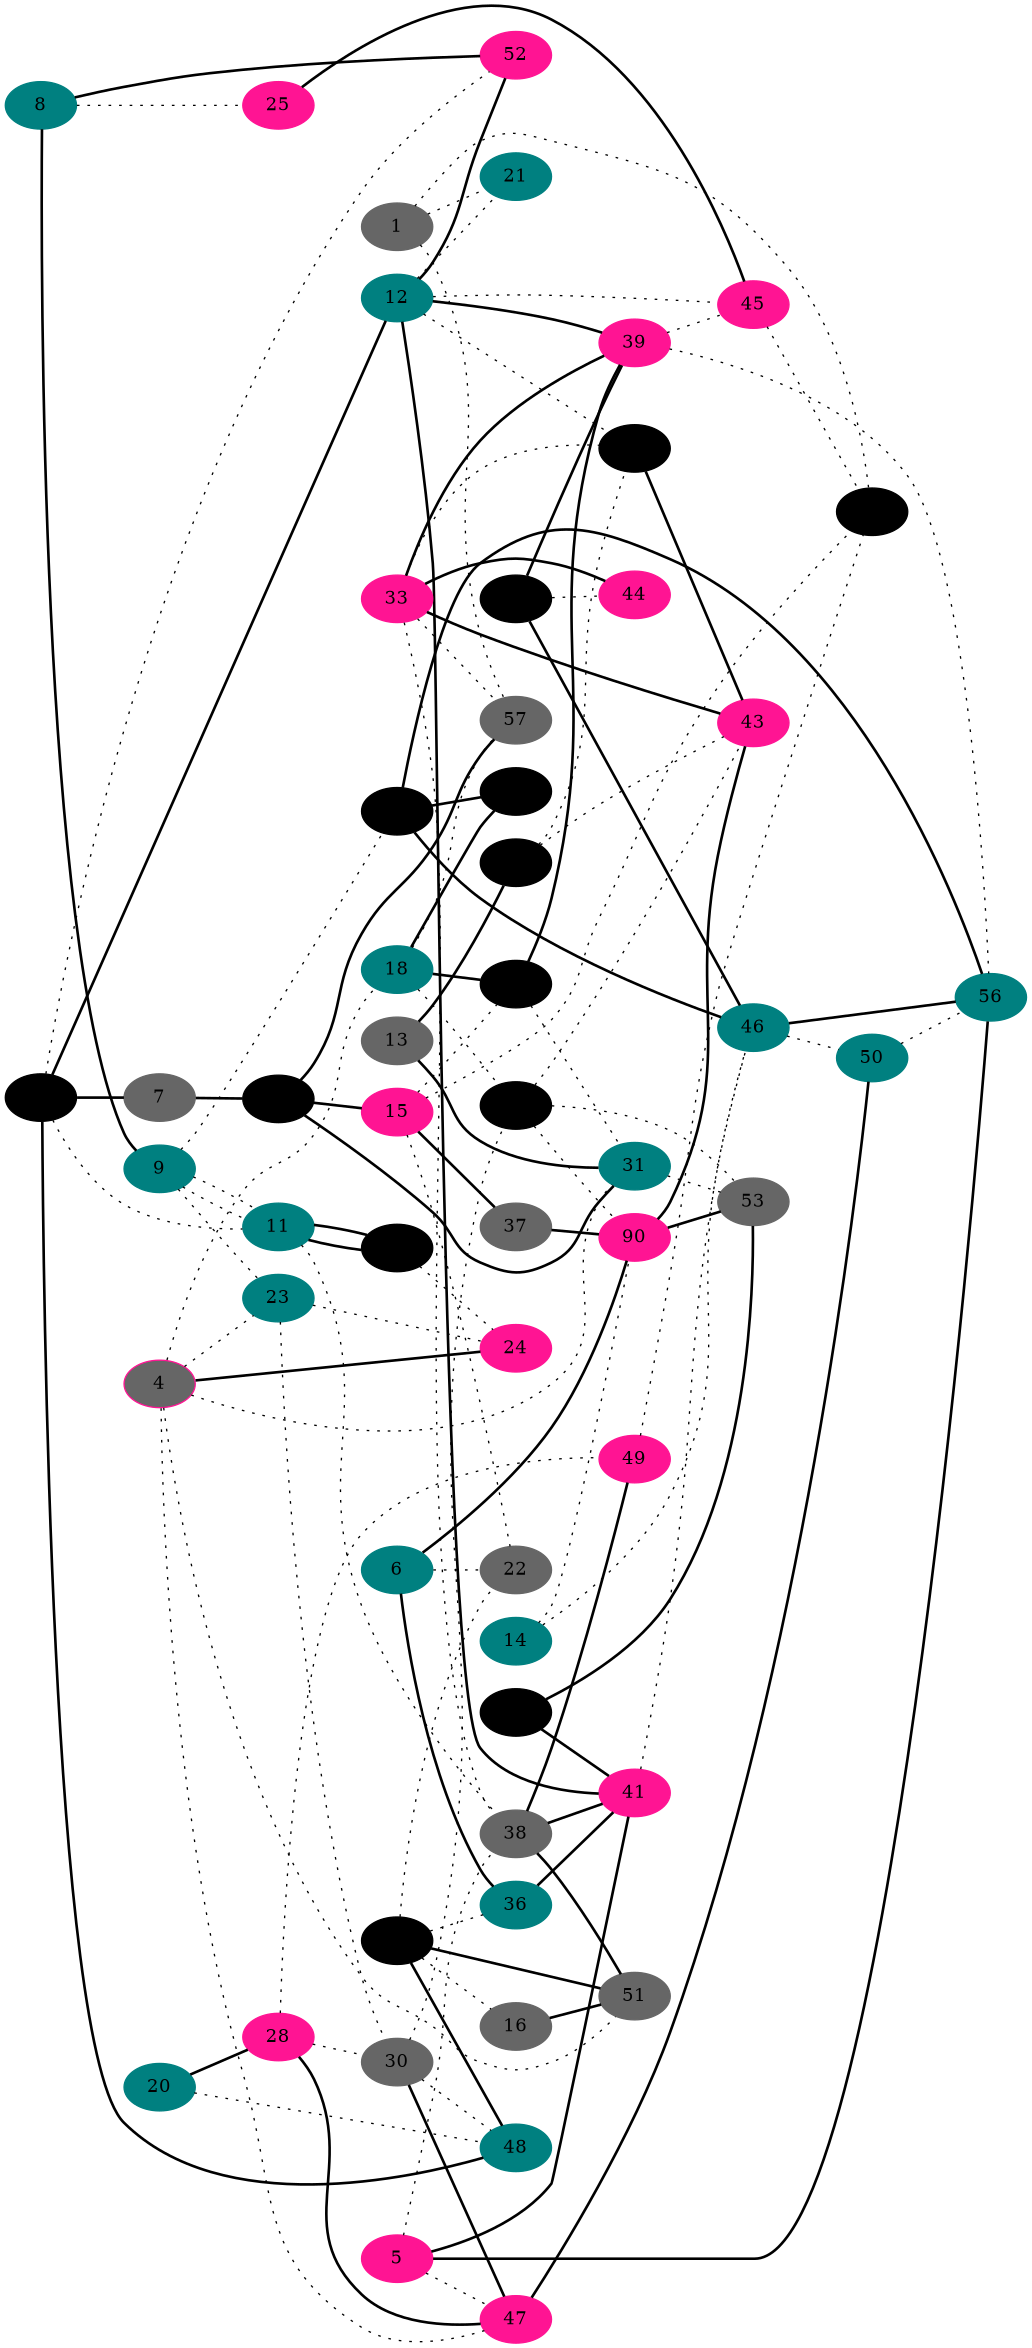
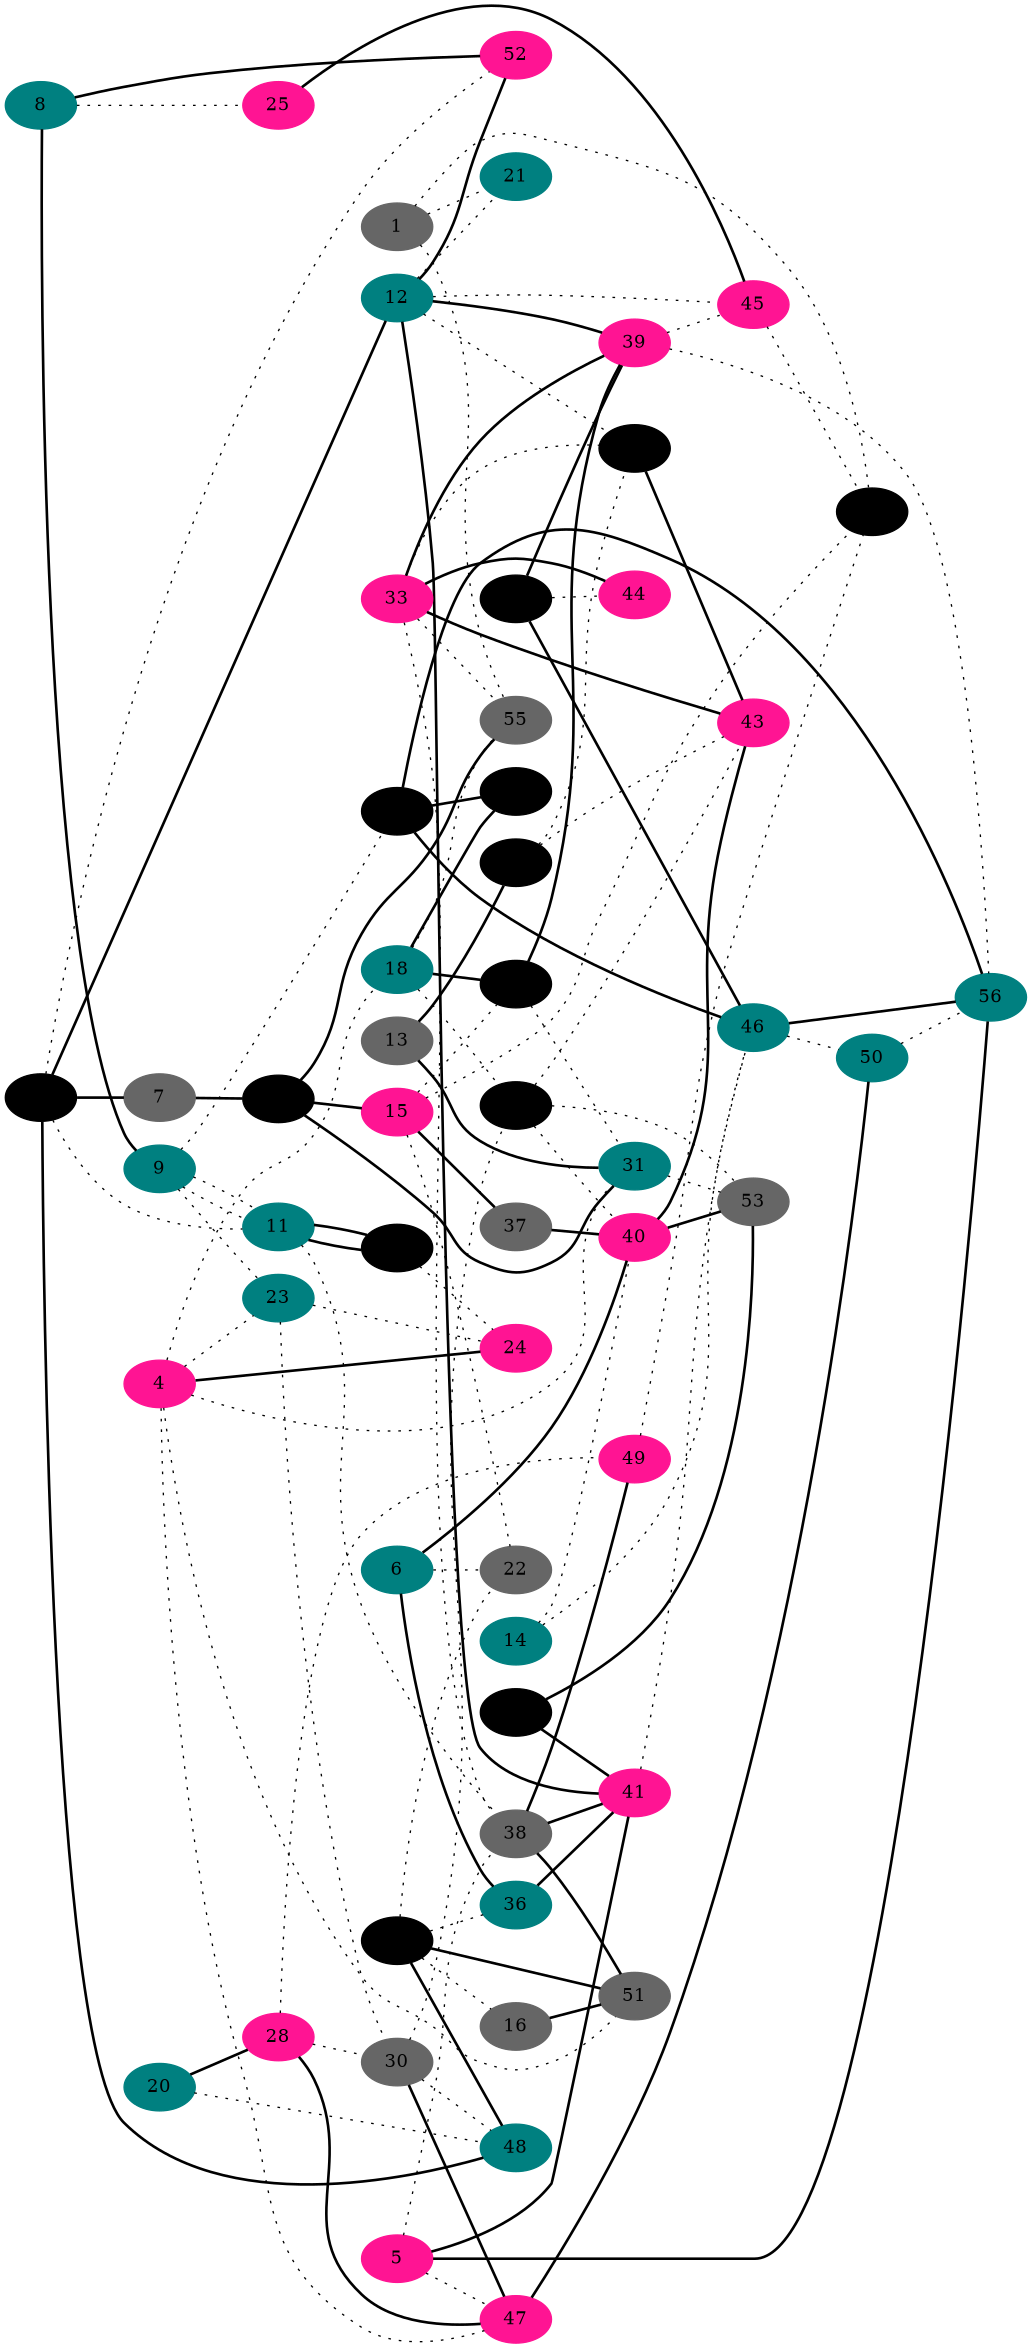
node "57": label "57" -> "55"
node "90": label "90" -> "40"
node "4": fillcolor gray40 -> deeppink
